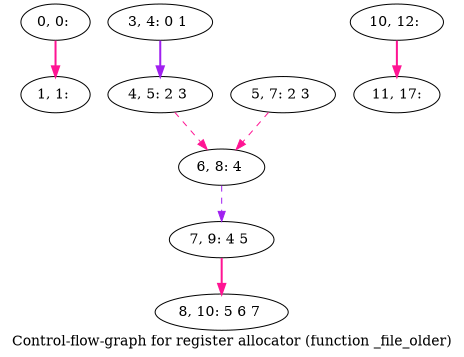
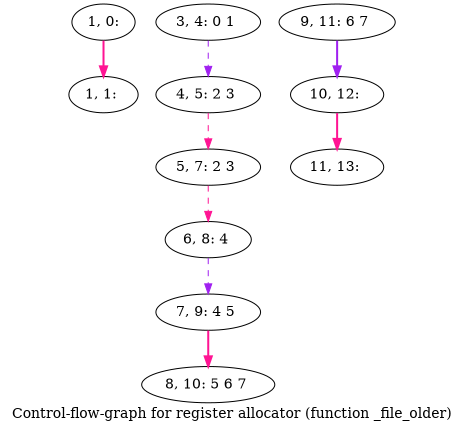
node "0, 0:": label "0, 0:" -> "1, 0:"
node "9, 11: 6 7": added
edge "3, 4: 0 1" -> "4, 5: 2 3": style bold -> dashed
node "11, 17:": label "11, 17:" -> "11, 13:"
edge "4, 5: 2 3" -> "6, 8: 4": now "4, 5: 2 3" -> "5, 7: 2 3"
